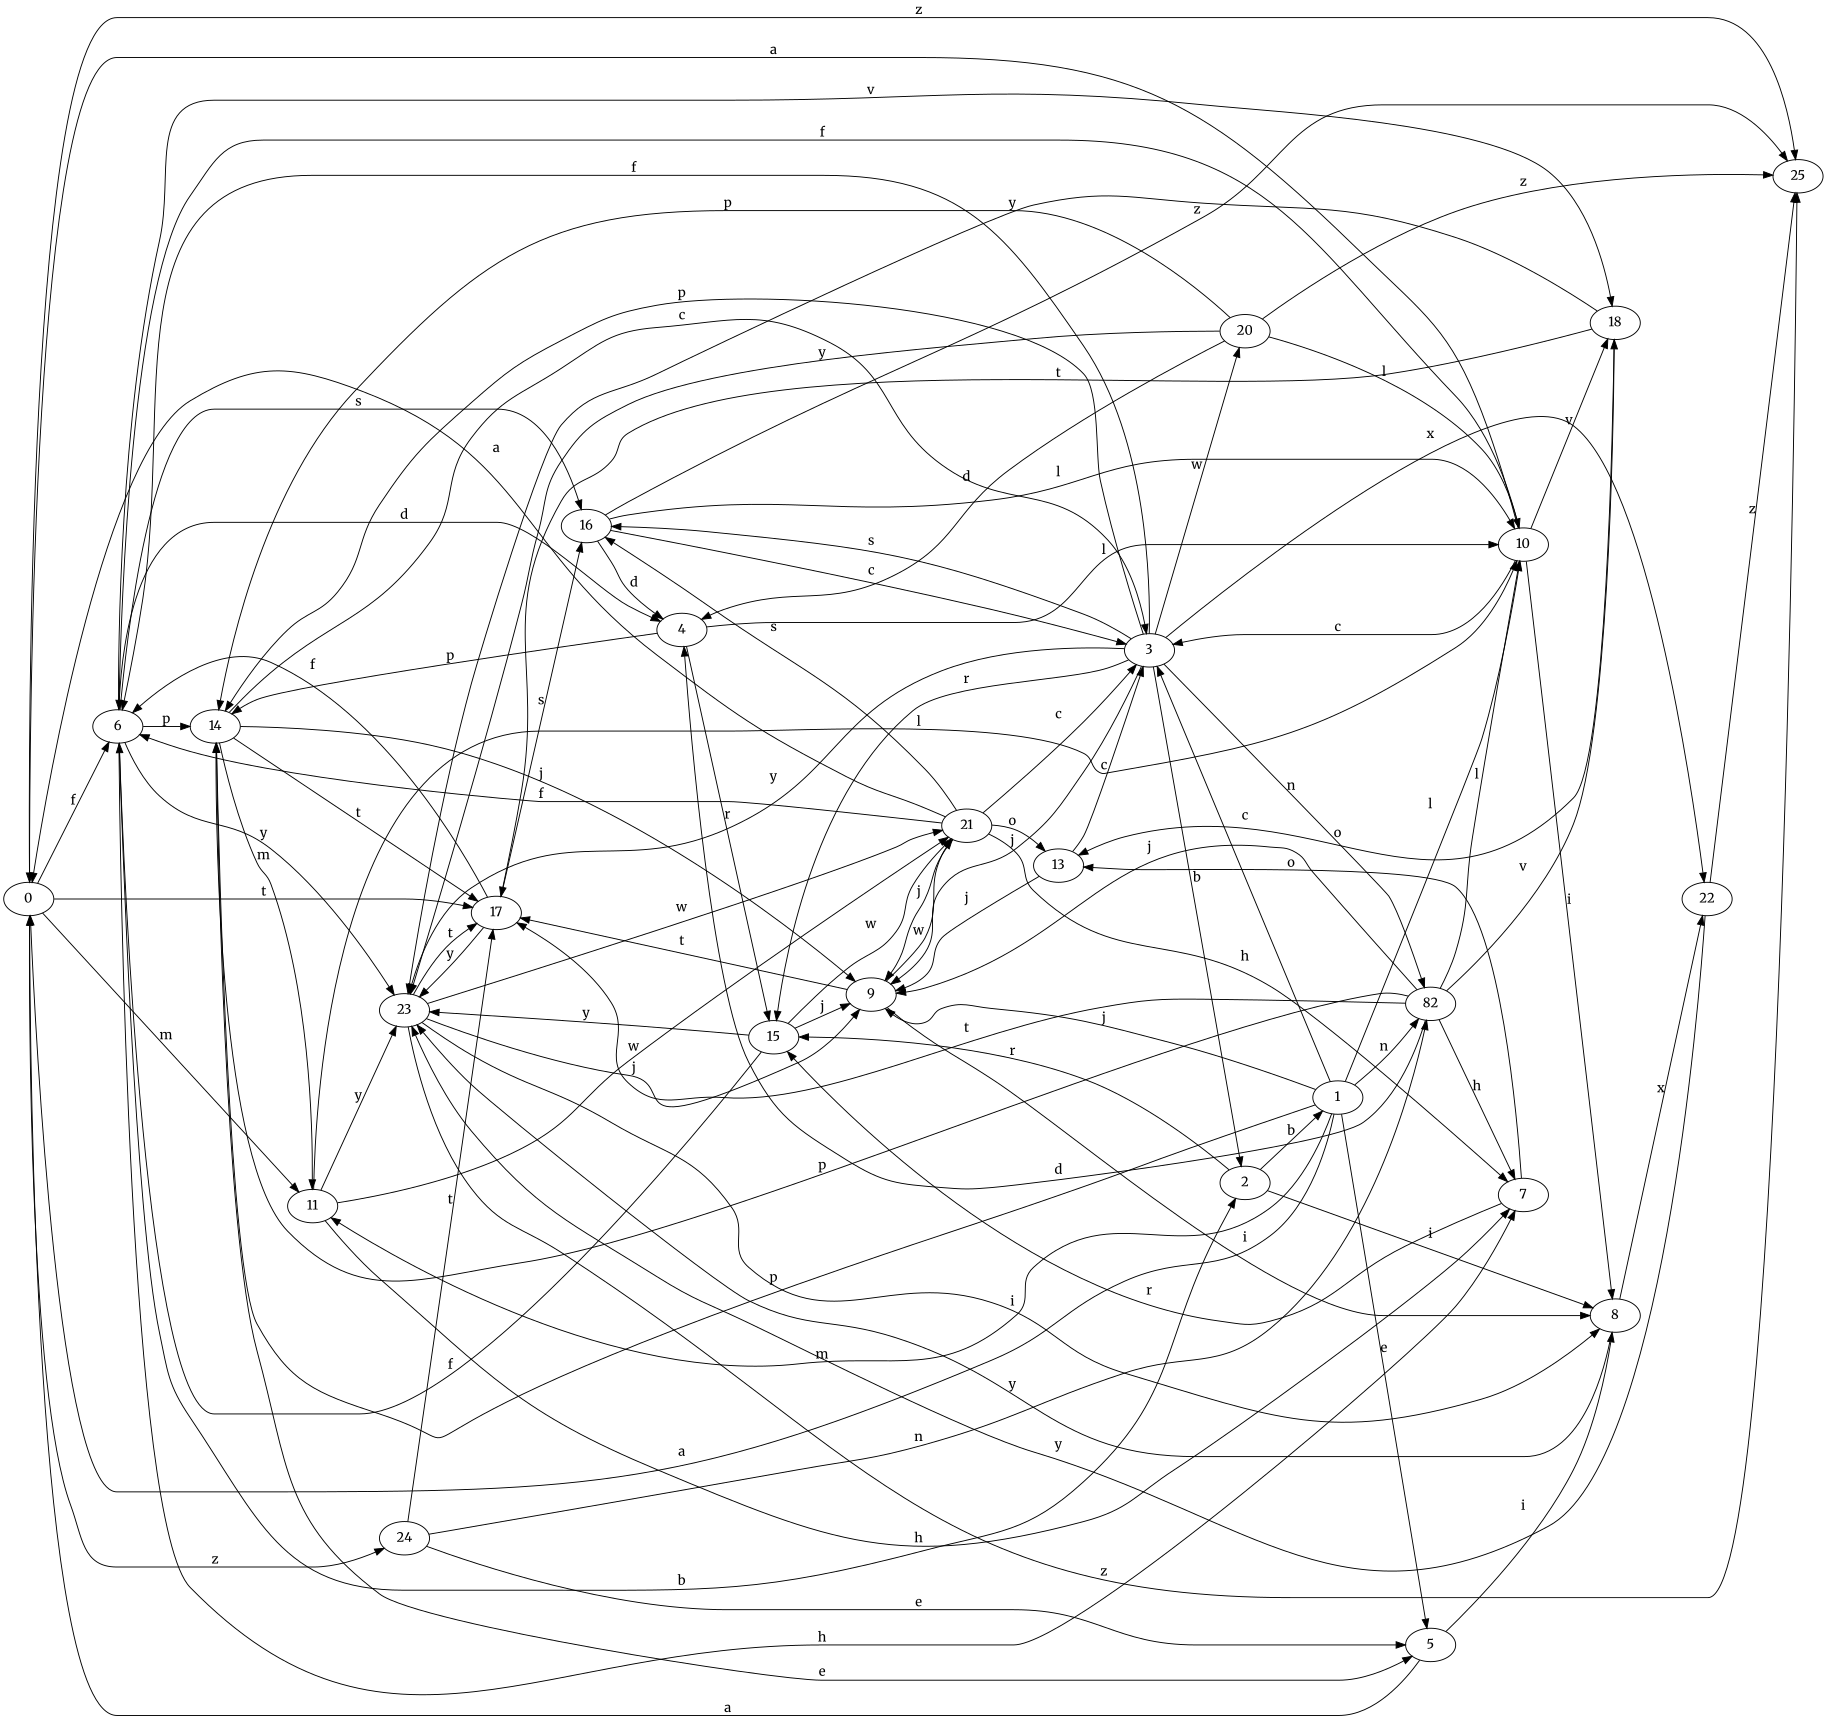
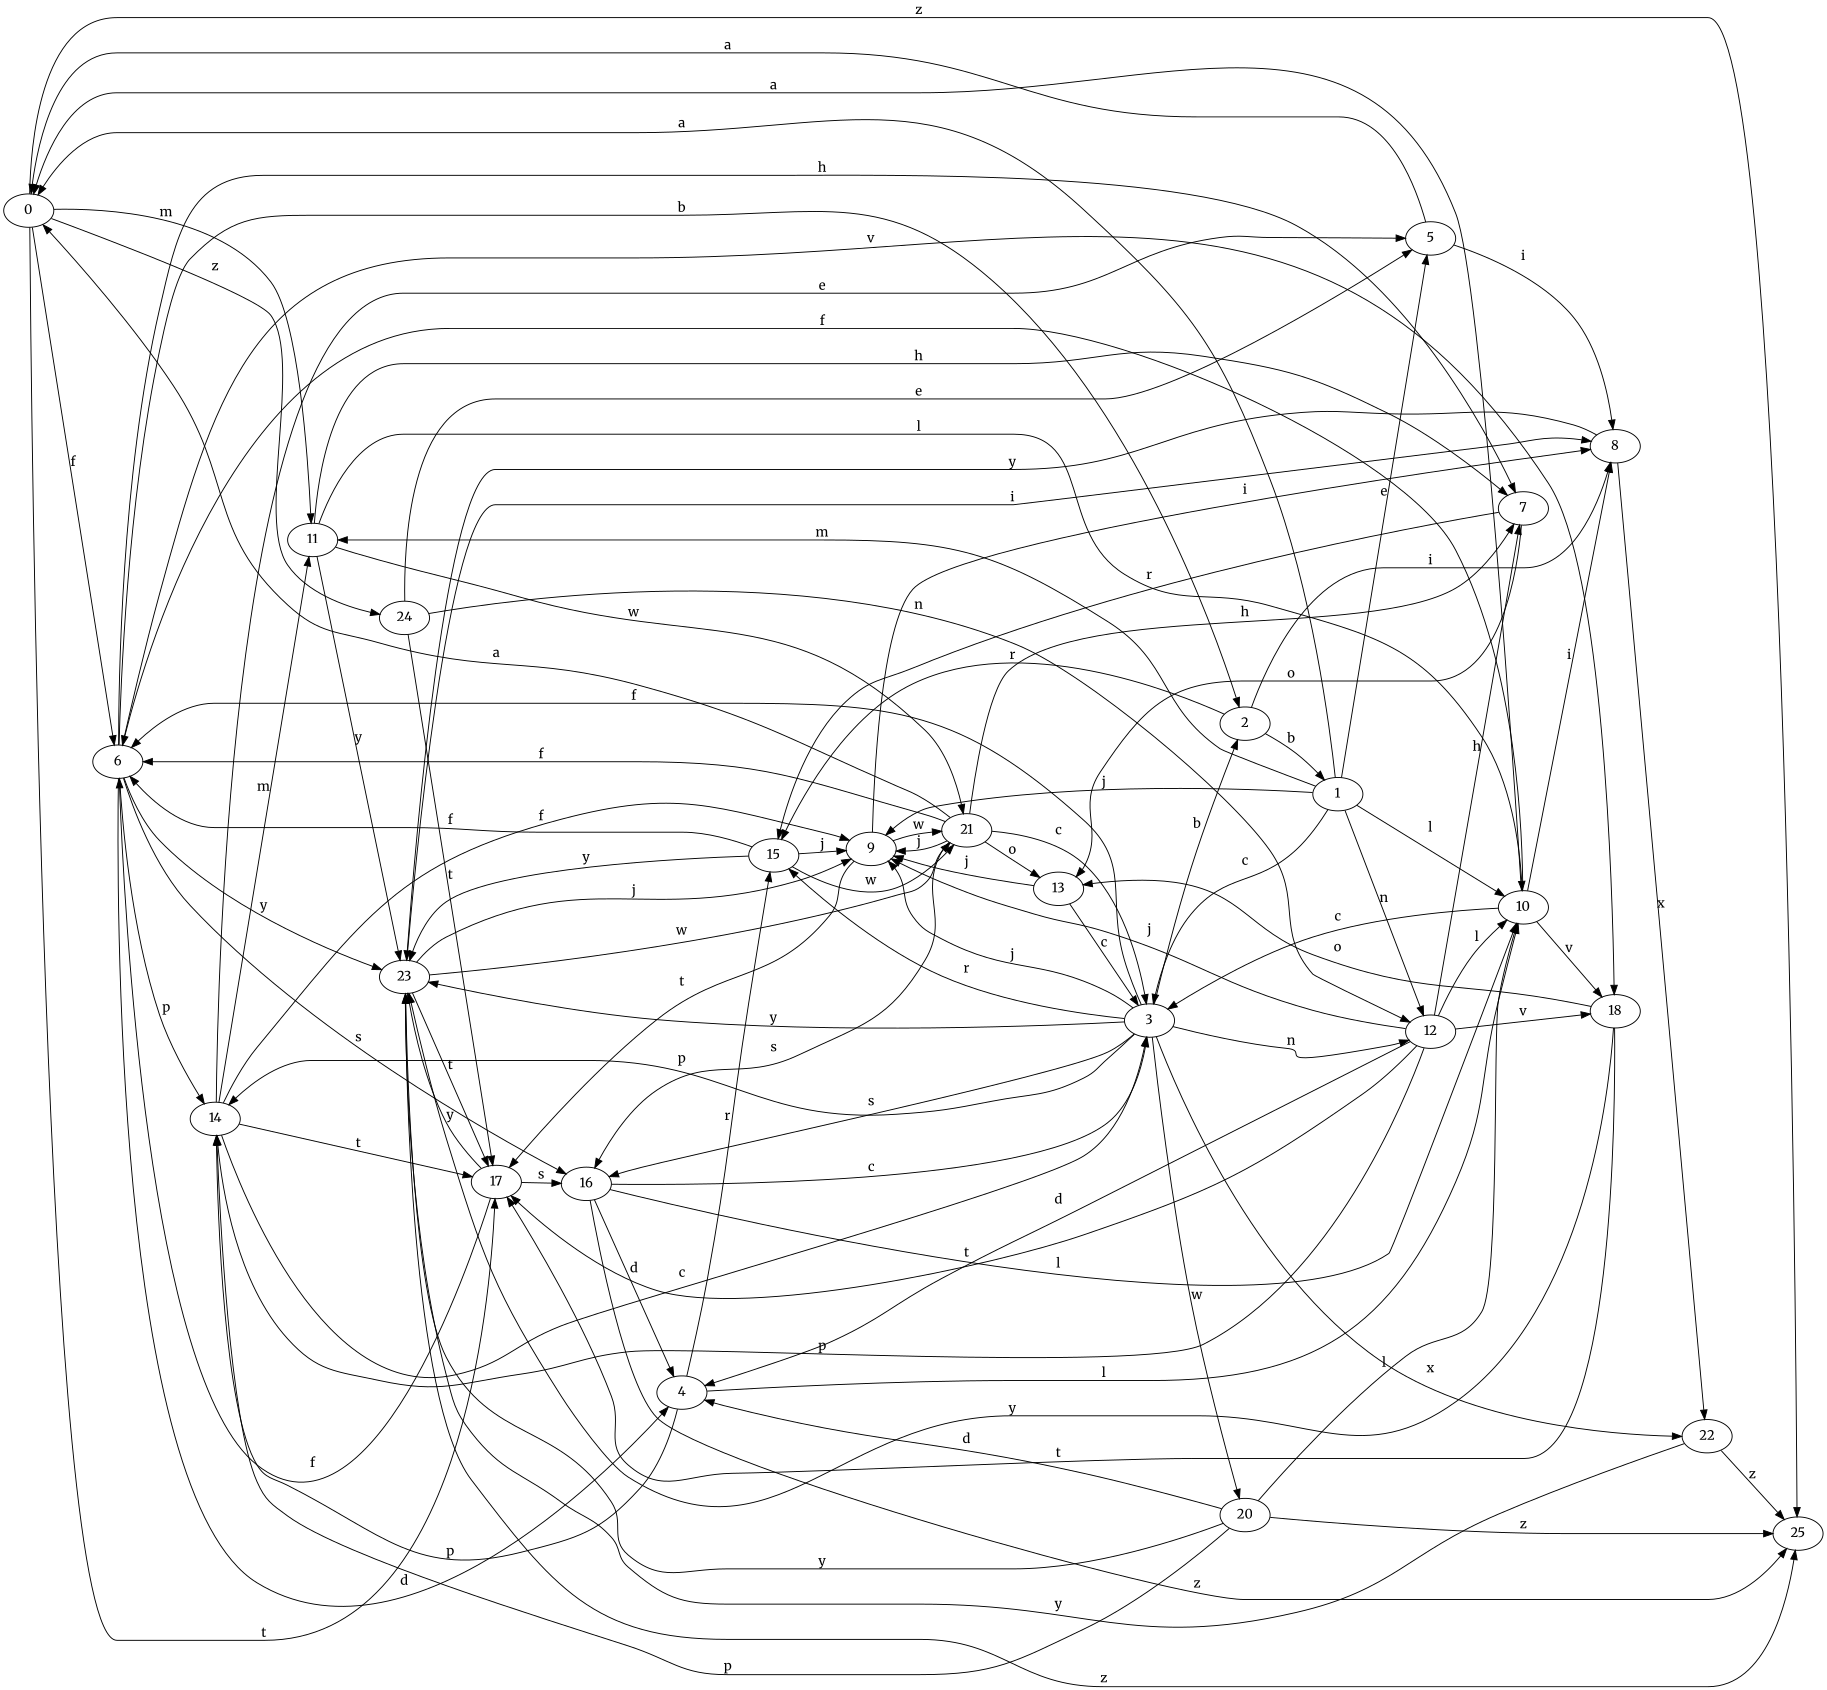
edge "14" -> "9": label "j" -> "f"
node "82": label "82" -> "12"
edge "1" -> "14": removed, label "p"
